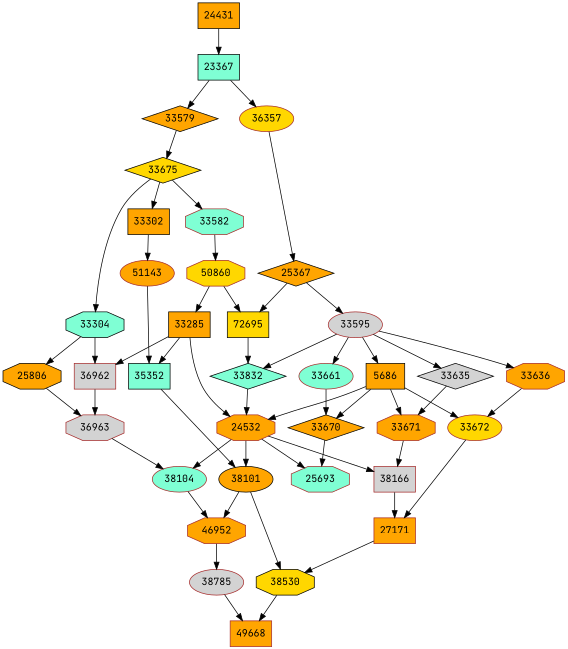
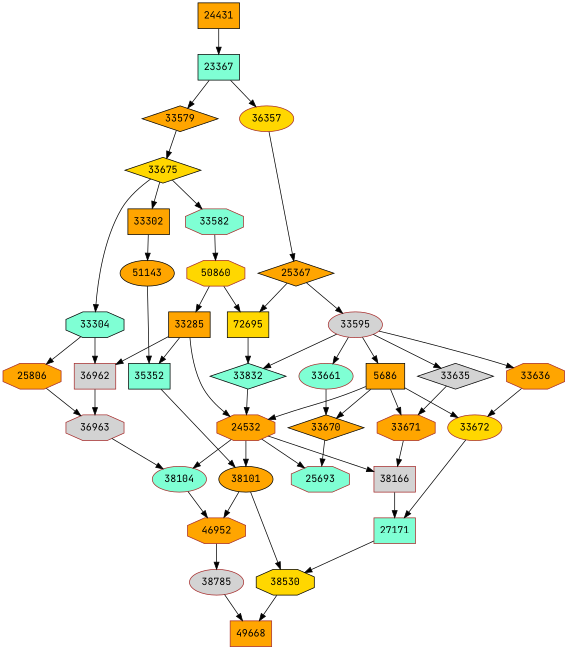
node "51143": color brown -> black
node "25806": color black -> brown
node "27171": fillcolor orange -> aquamarine
